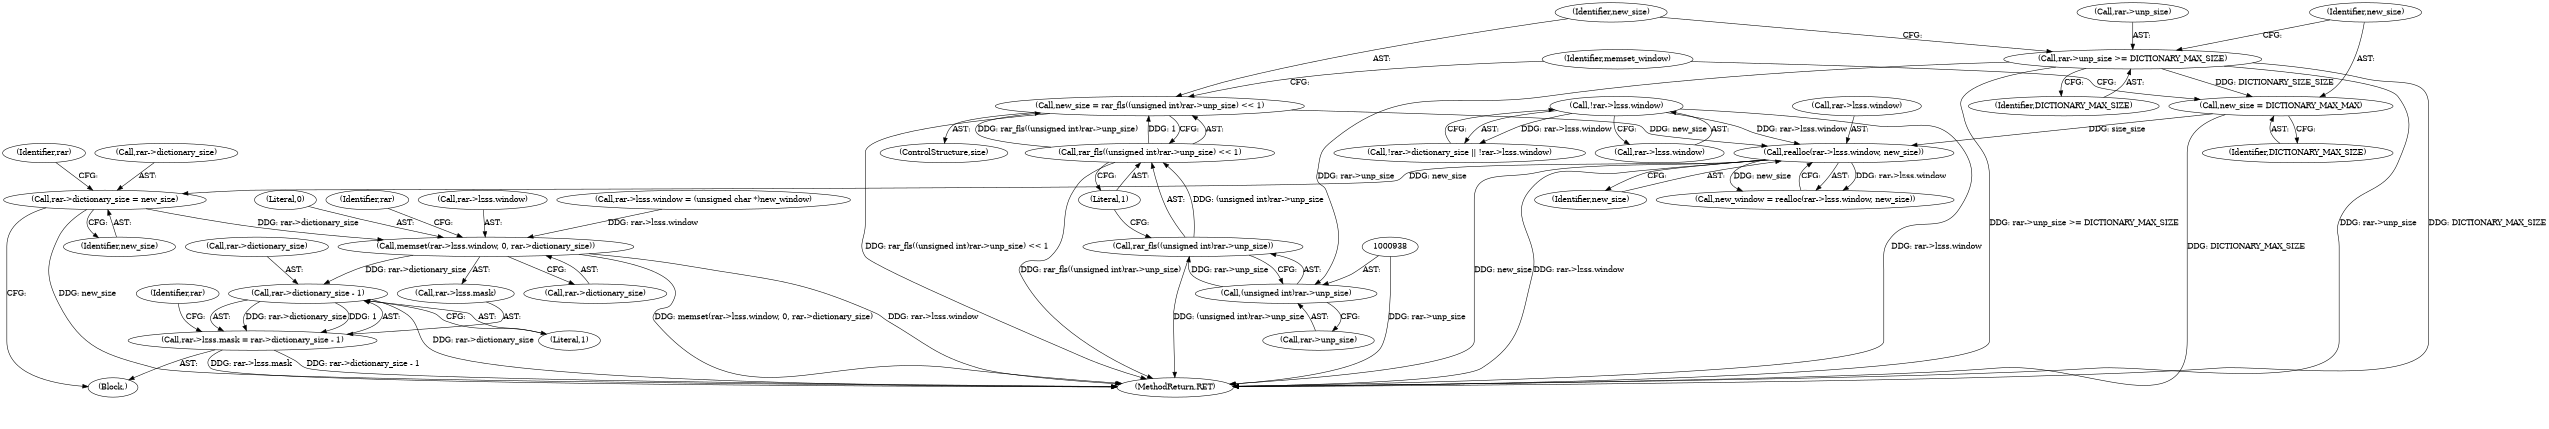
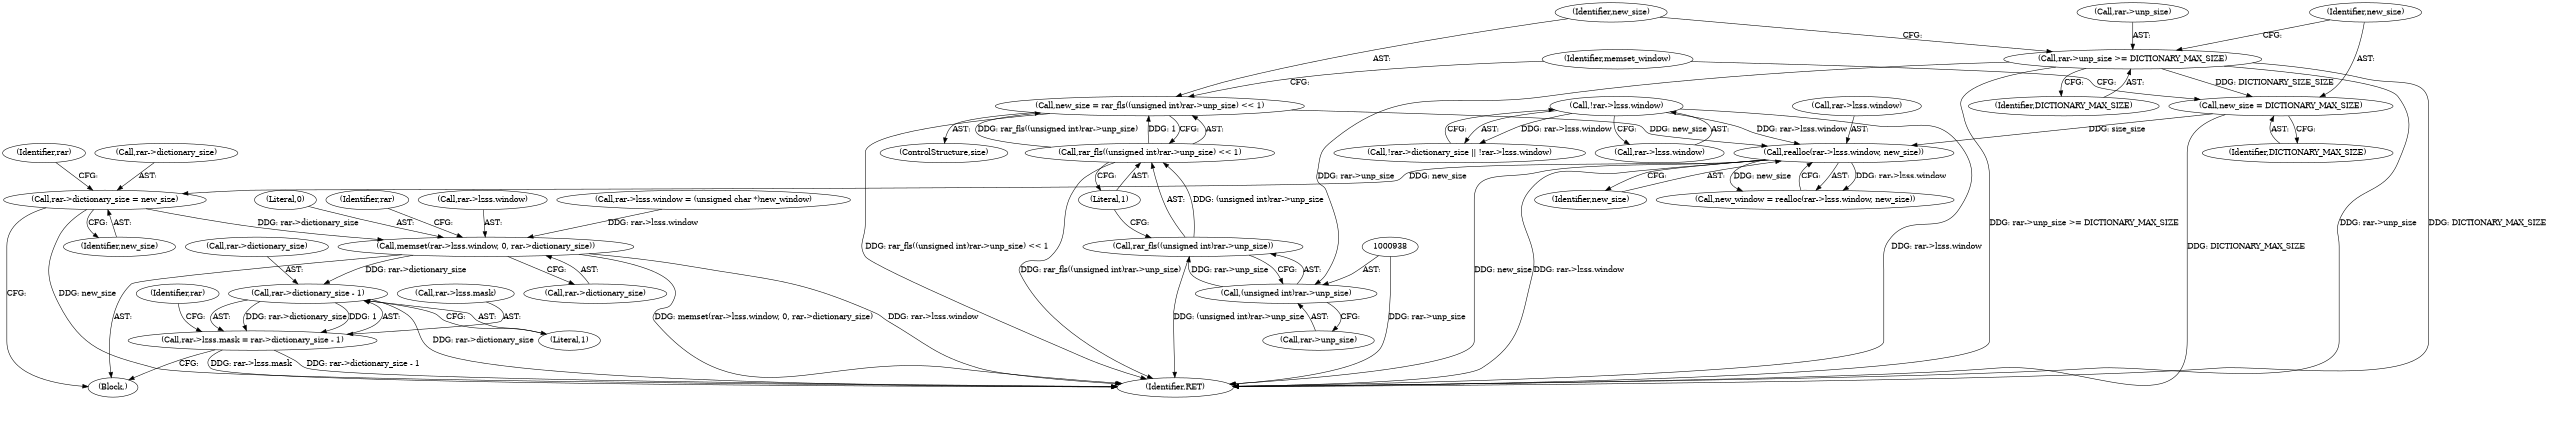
node "(Call,new_size = DICTIONARY_MAX_MAX)": label "(Call,new_size = DICTIONARY_MAX_MAX)" -> "(Call,new_size = DICTIONARY_MAX_SIZE)"
edge "(Call,memset(rar->lzss.window, 0, rar->dictionary_size))" -> "(Call,rar->lzss.mask)": now "(Call,memset(rar->lzss.window, 0, rar->dictionary_size))" -> "(Block,)"
edge "(Call,rar->lzss.mask = rar->dictionary_size - 1)" -> "(Block,)": label "AST: " -> "CFG: "
node "(MethodReturn,RET)": label "(MethodReturn,RET)" -> "(Identifier,RET)"
